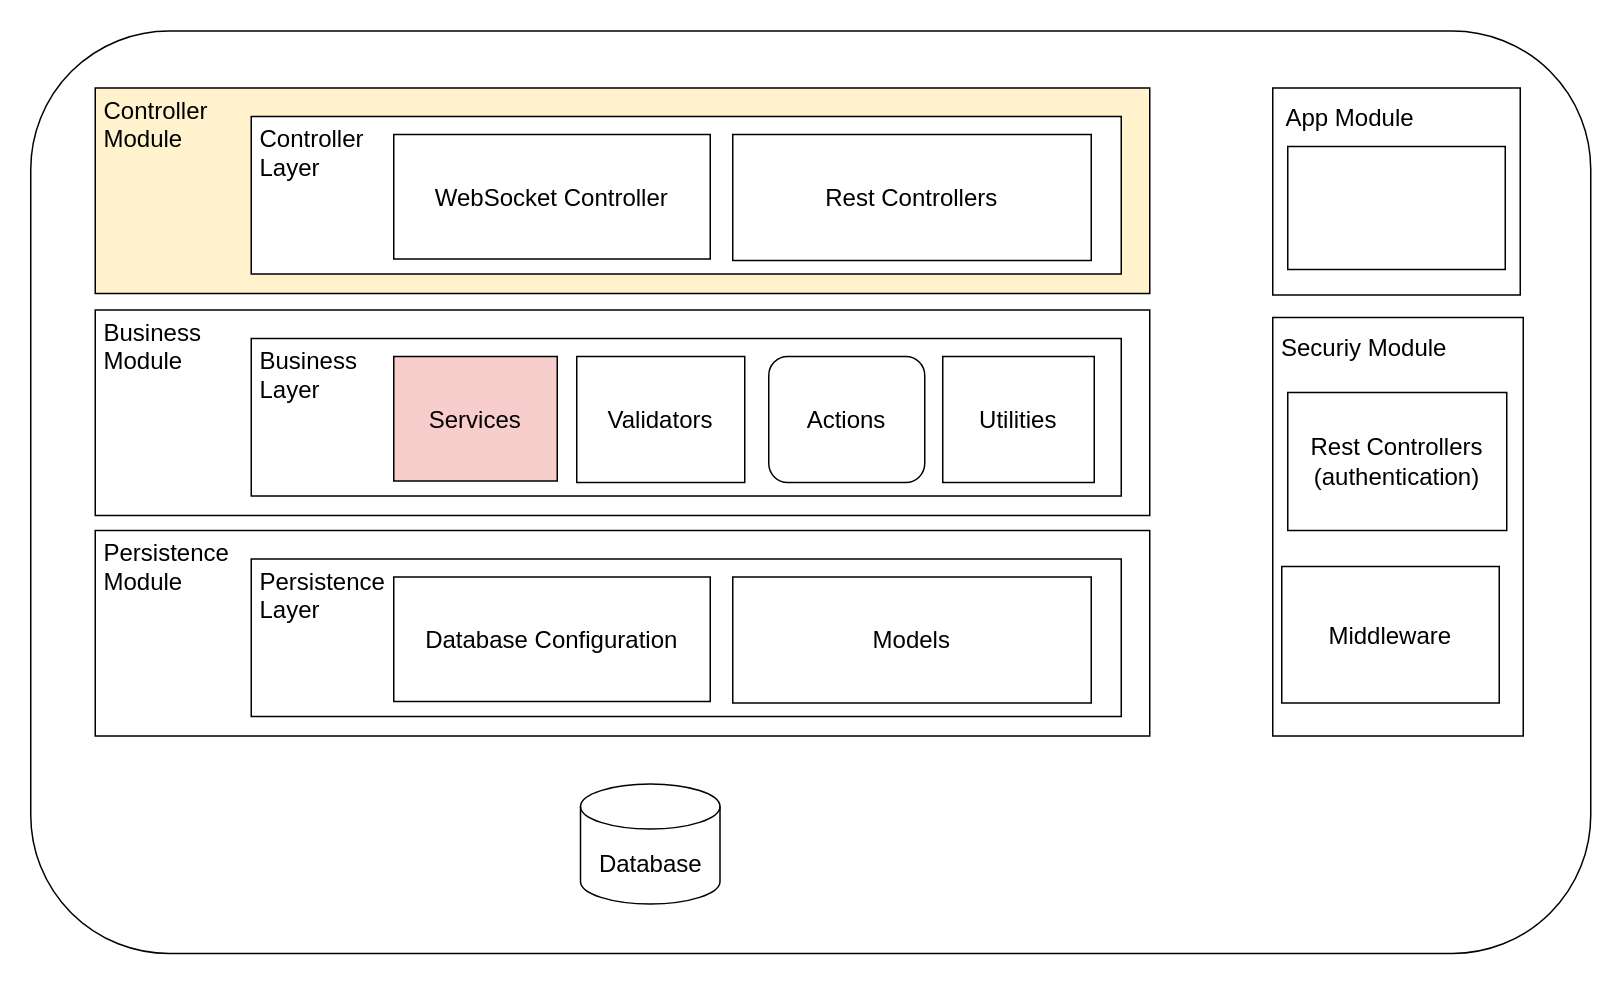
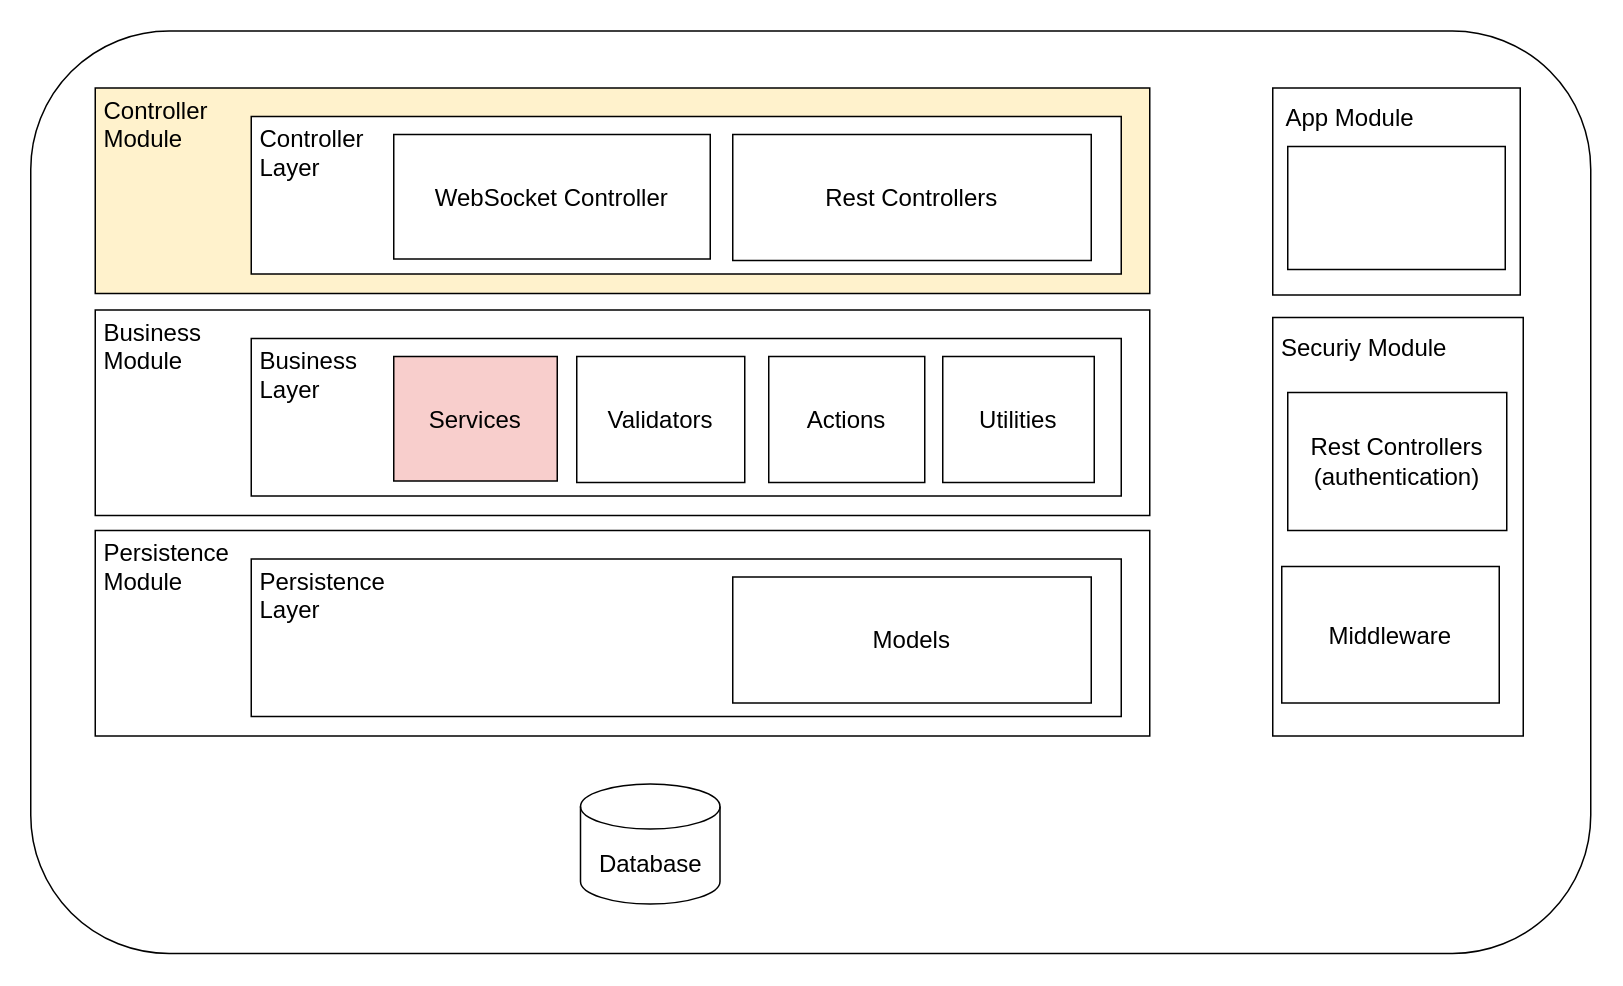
node "Actions": shape rounded rectangle -> rectangle
node "Database Configuration": removed
